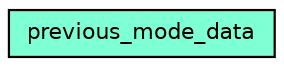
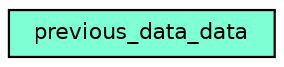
node "previous_mode_data": label "previous_mode_data" -> "previous_data_data"
